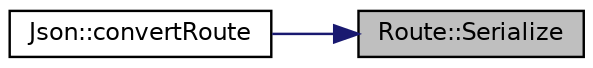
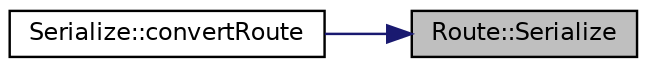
node "Json::convertRoute": label "Json::convertRoute" -> "Serialize::convertRoute"
